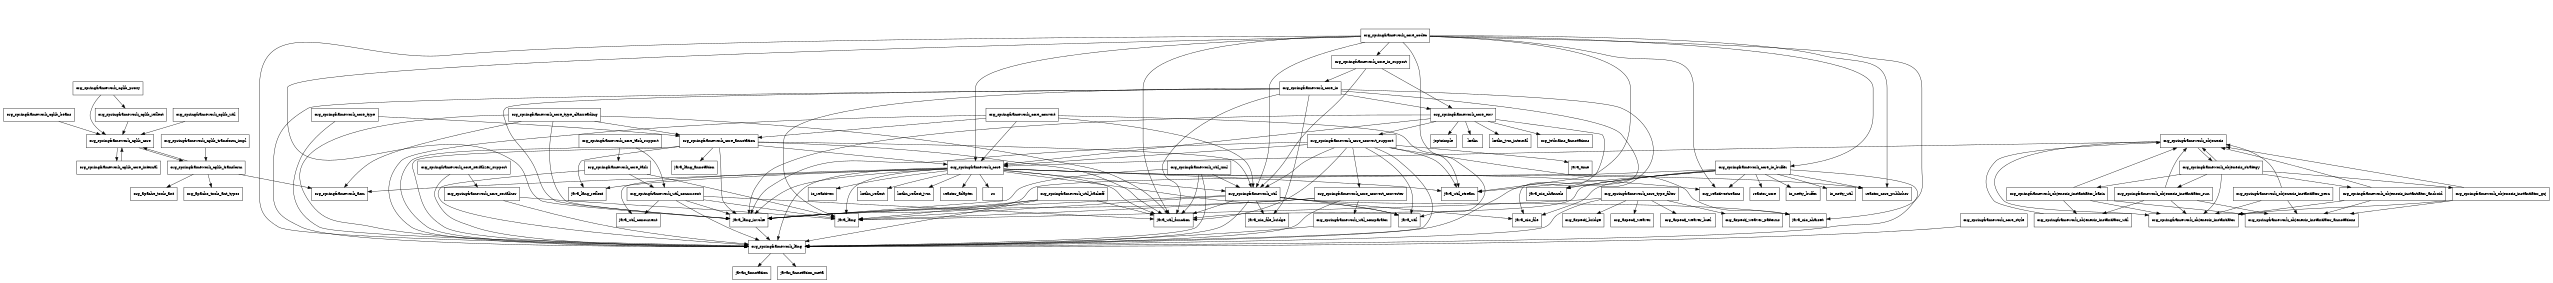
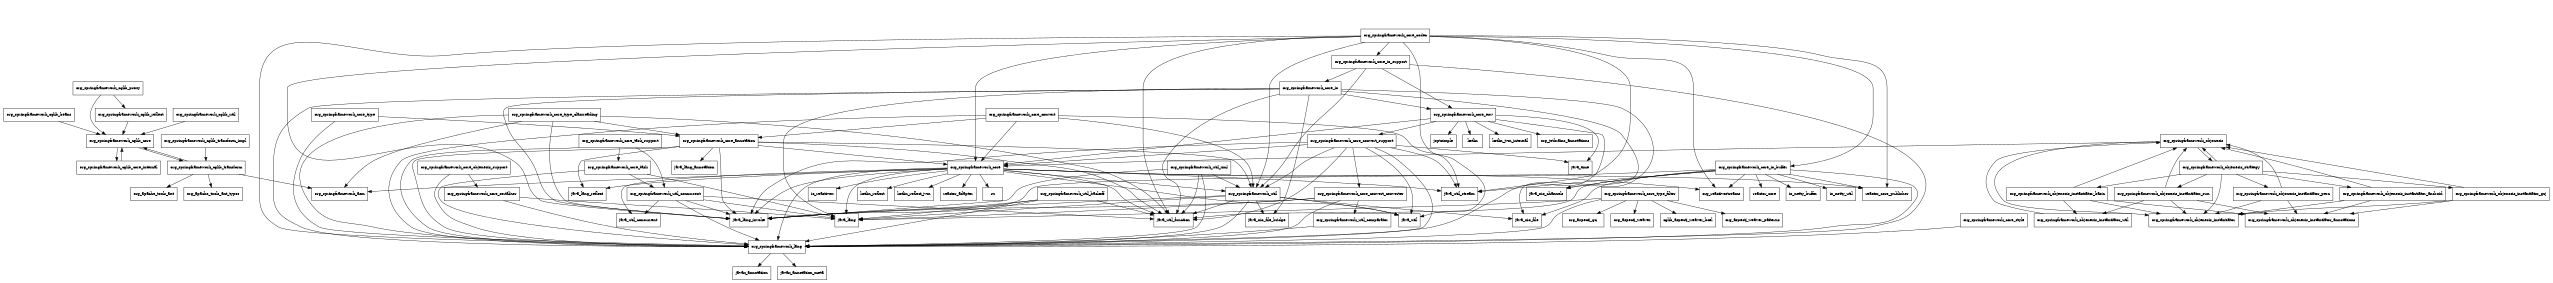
edge "org_springframework_core_env" -> "java_lang_invoke": now "org_springframework_core_env" -> "java_time"
node "org_springframework_core_serializer_support": label "org_springframework_core_serializer_support" -> "org_springframework_core_objenesis_support"
edge "org_springframework_objenesis_strategy" -> "org_springframework_objenesis_instantiator_perc": added
node "org_aspectj_bridge": label "org_aspectj_bridge" -> "org_aspectj_gcj"
node "org_aspectj_weaver_bcel": label "org_aspectj_weaver_bcel" -> "cglib_aspectj_weaver_bcel"
node "java_nio_charset": removed
edge "java_lang_invoke" -> "org_springframework_lang": now "org_springframework_core_io_support" -> "org_springframework_lang"
